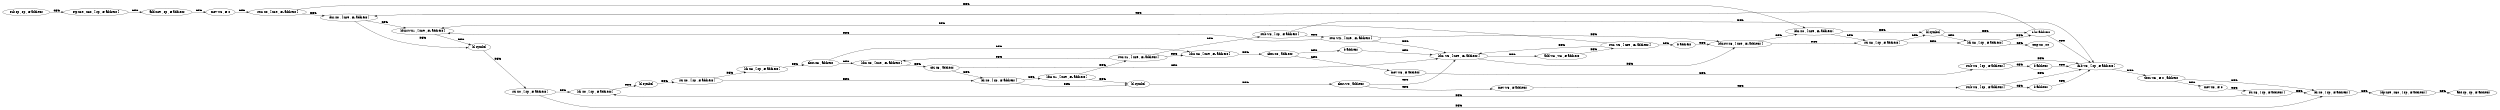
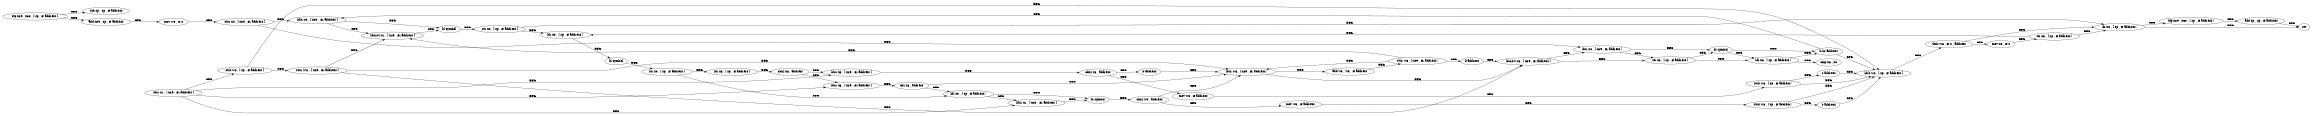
edge "sub sp , sp , # address" -> "stp x29 , x30 , [ sp , # address ]": reversed
node "ret": added
edge "ldur x1 , [ x29 , #- address ]" -> "stur x1 , [ x29 , #- address ]": reversed
edge "tbnz w8 , # 0 , address" -> "mov x8 , # 0": label "DFG" -> "CFG"
